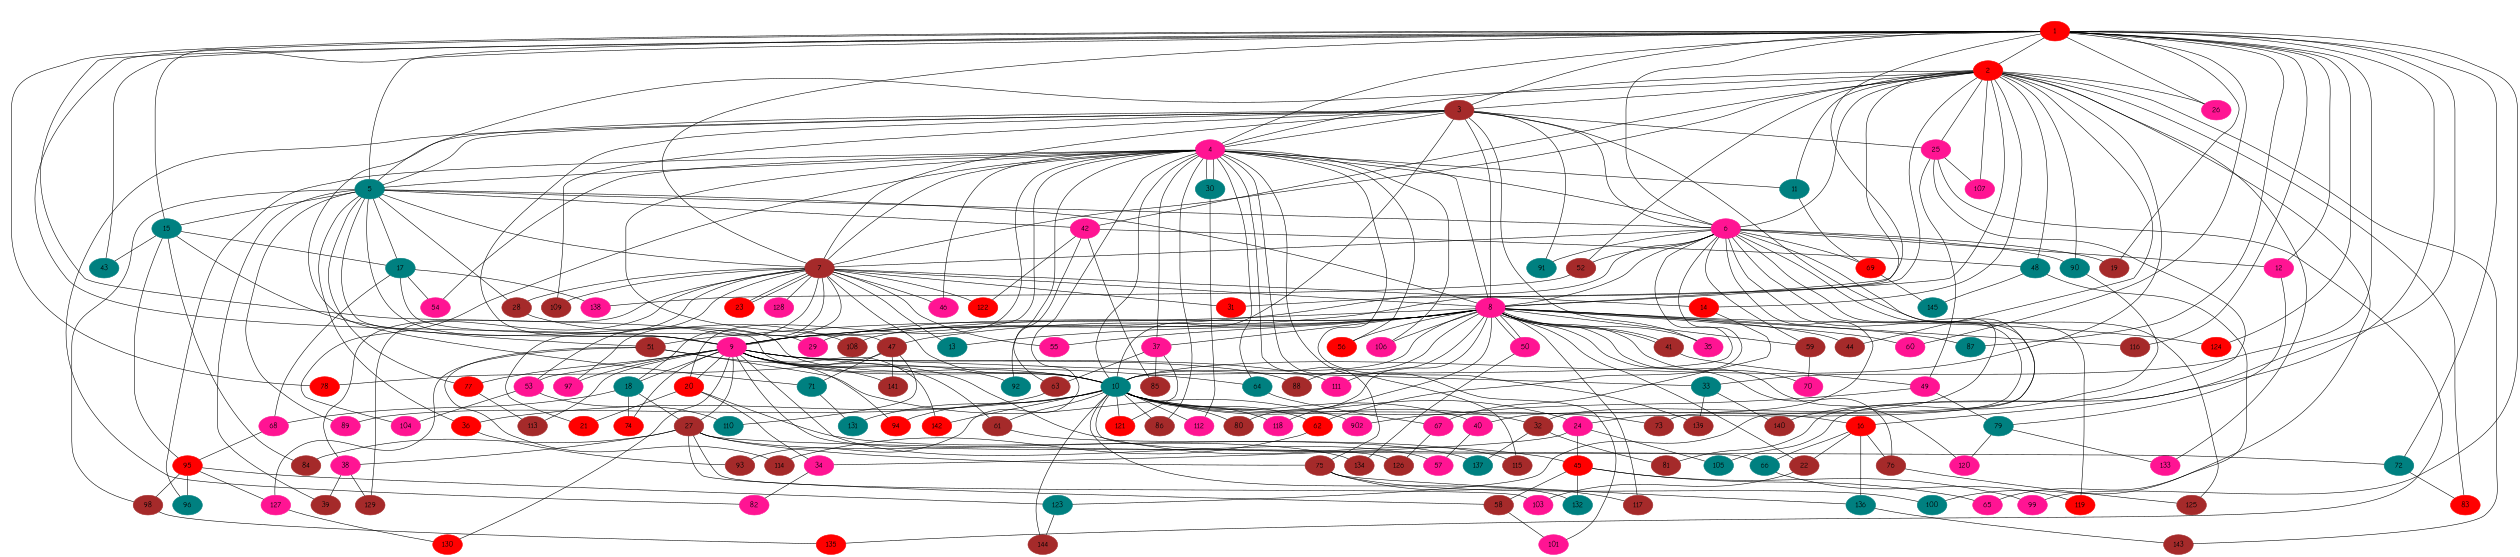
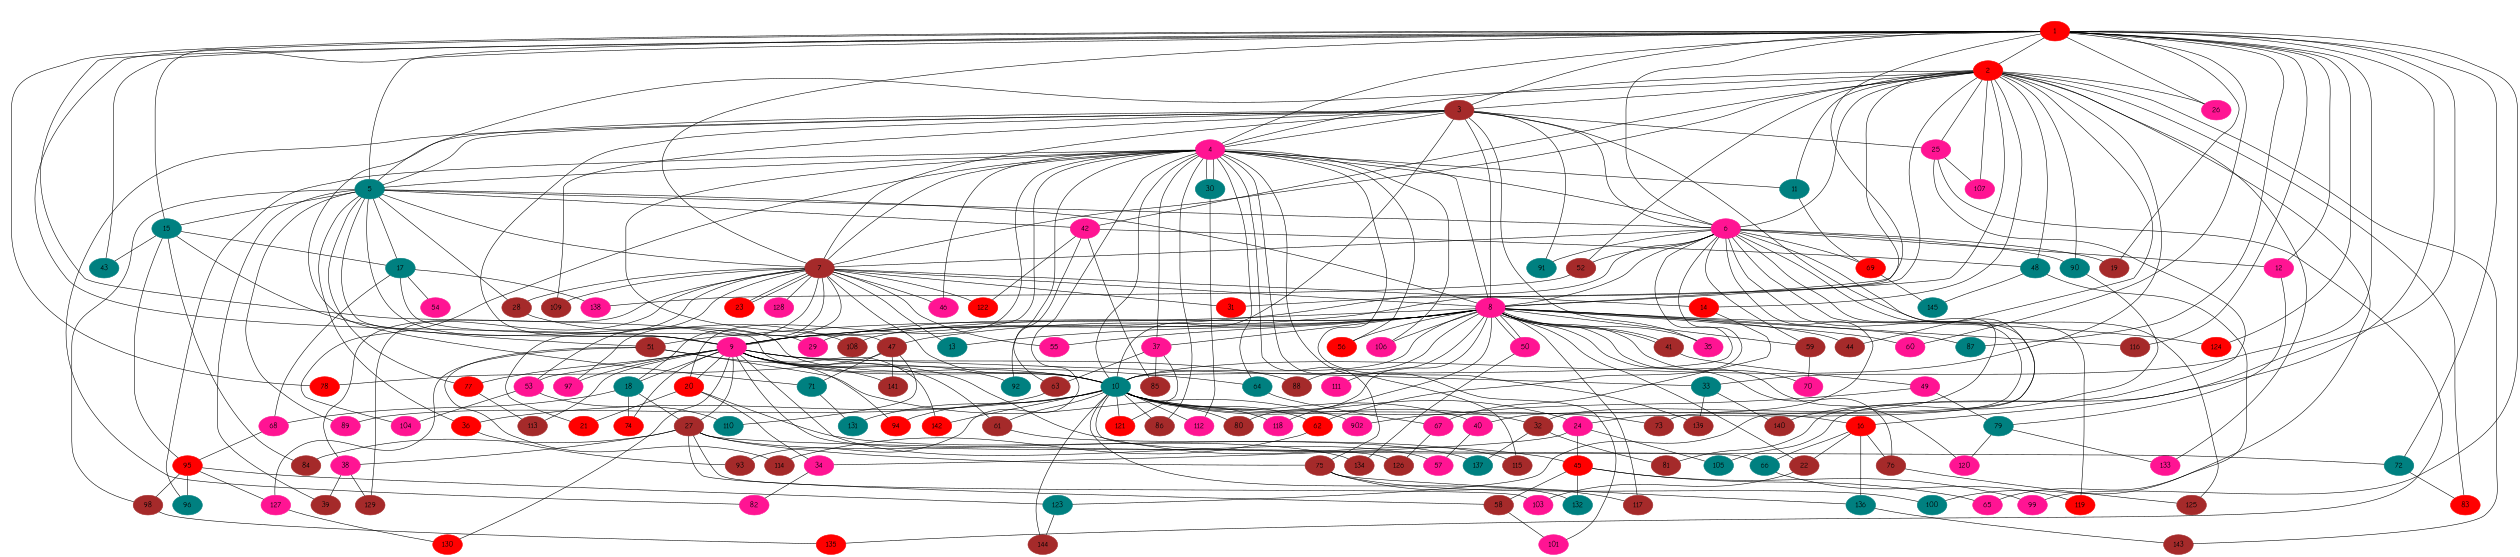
edge "4" -- "54": removed
edge "25" -- "49": removed
edge "9" -- "111": removed
